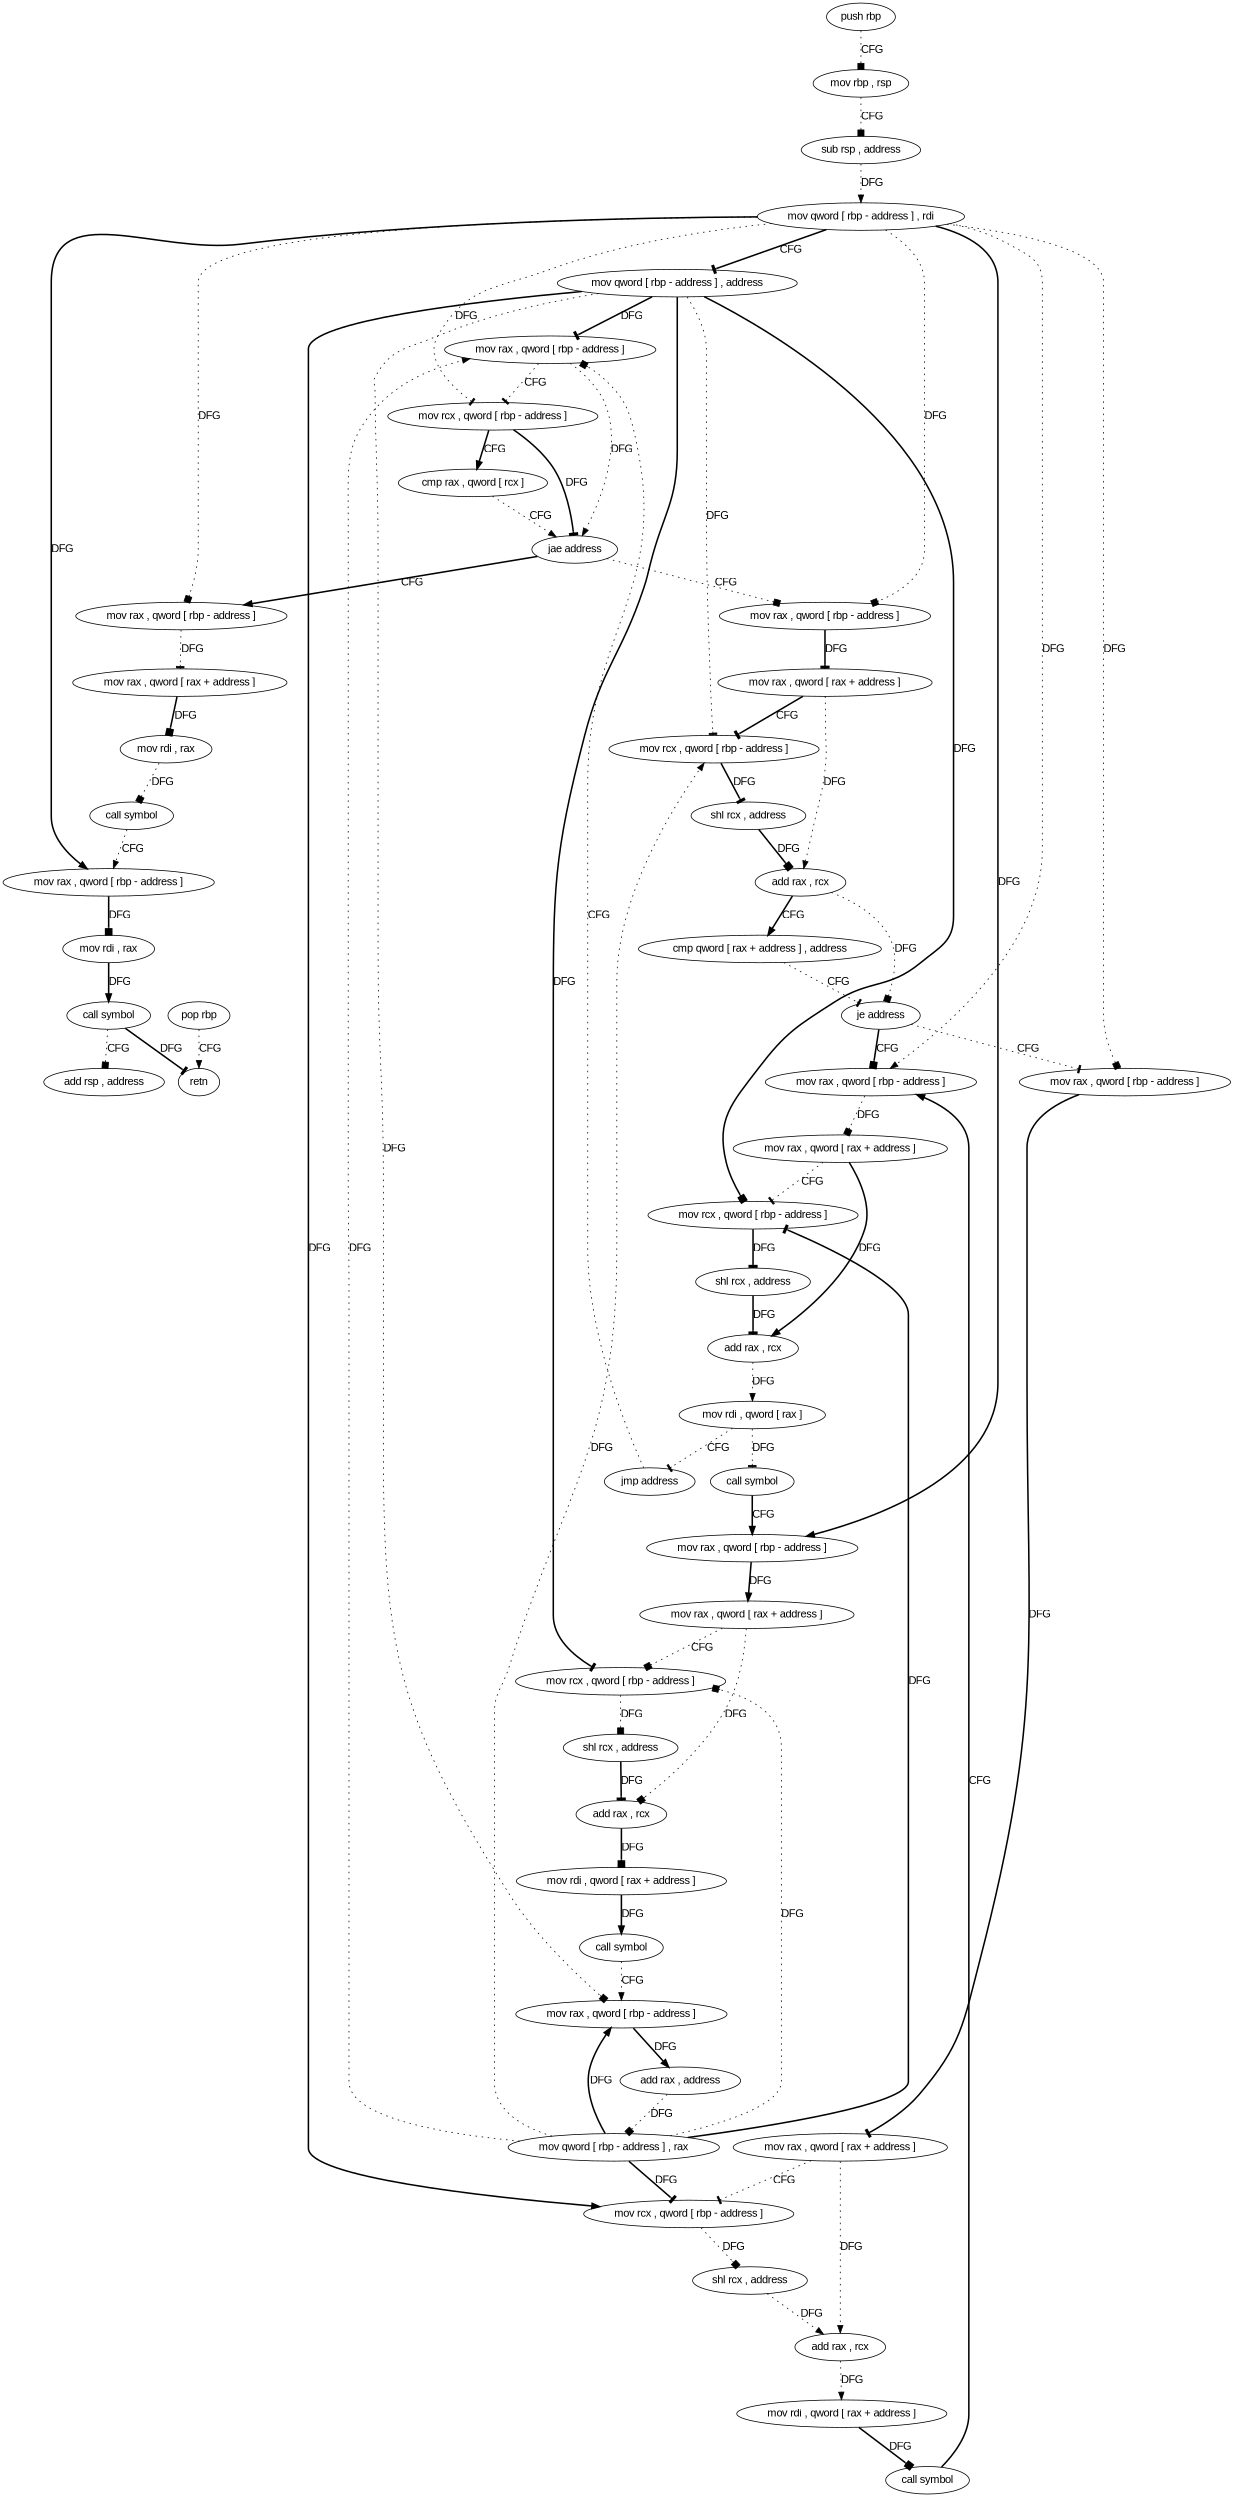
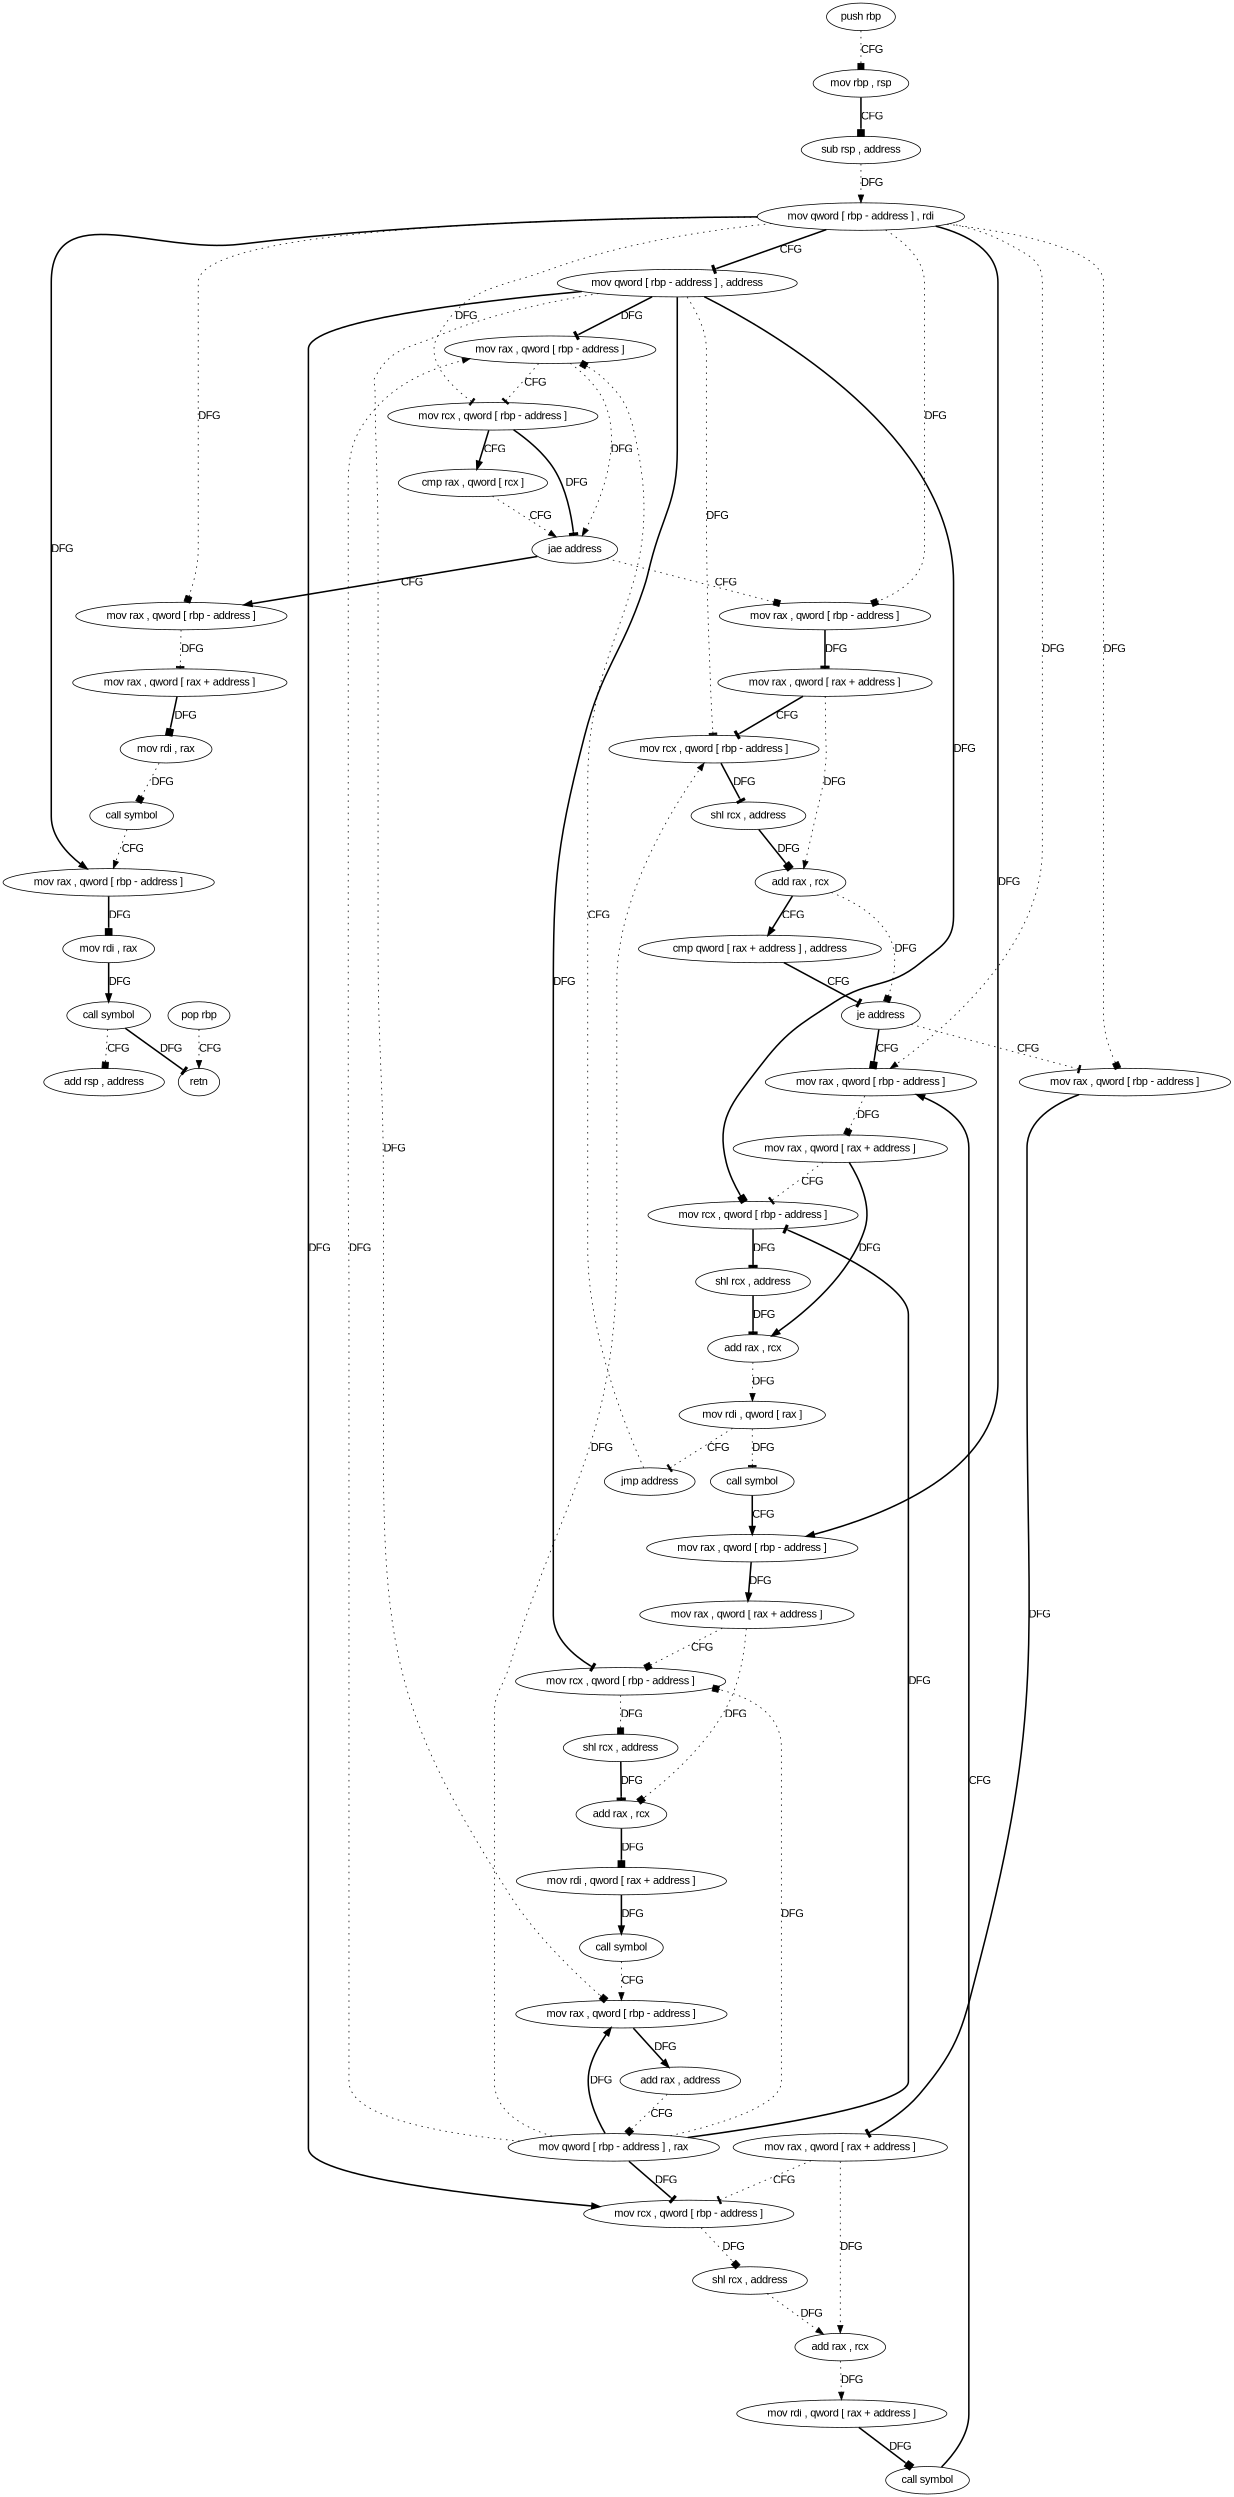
edge "mov rbp , rsp" -> "sub rsp , address": style dotted -> bold
edge "cmp qword [ rax + address ] , address" -> "je address": style dotted -> bold
edge "add rax , address" -> "mov qword [ rbp - address ] , rax": label "DFG" -> "CFG"
